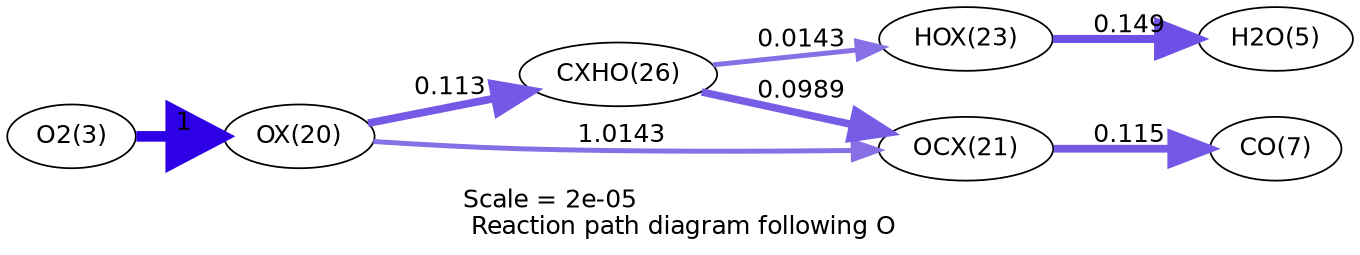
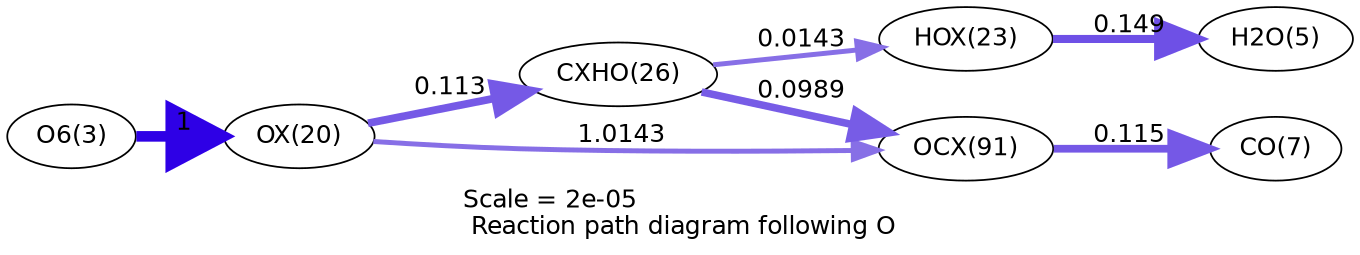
node "O2(3)": label "O2(3)" -> "O6(3)"
node "OCX(21)": label "OCX(21)" -> "OCX(91)"
